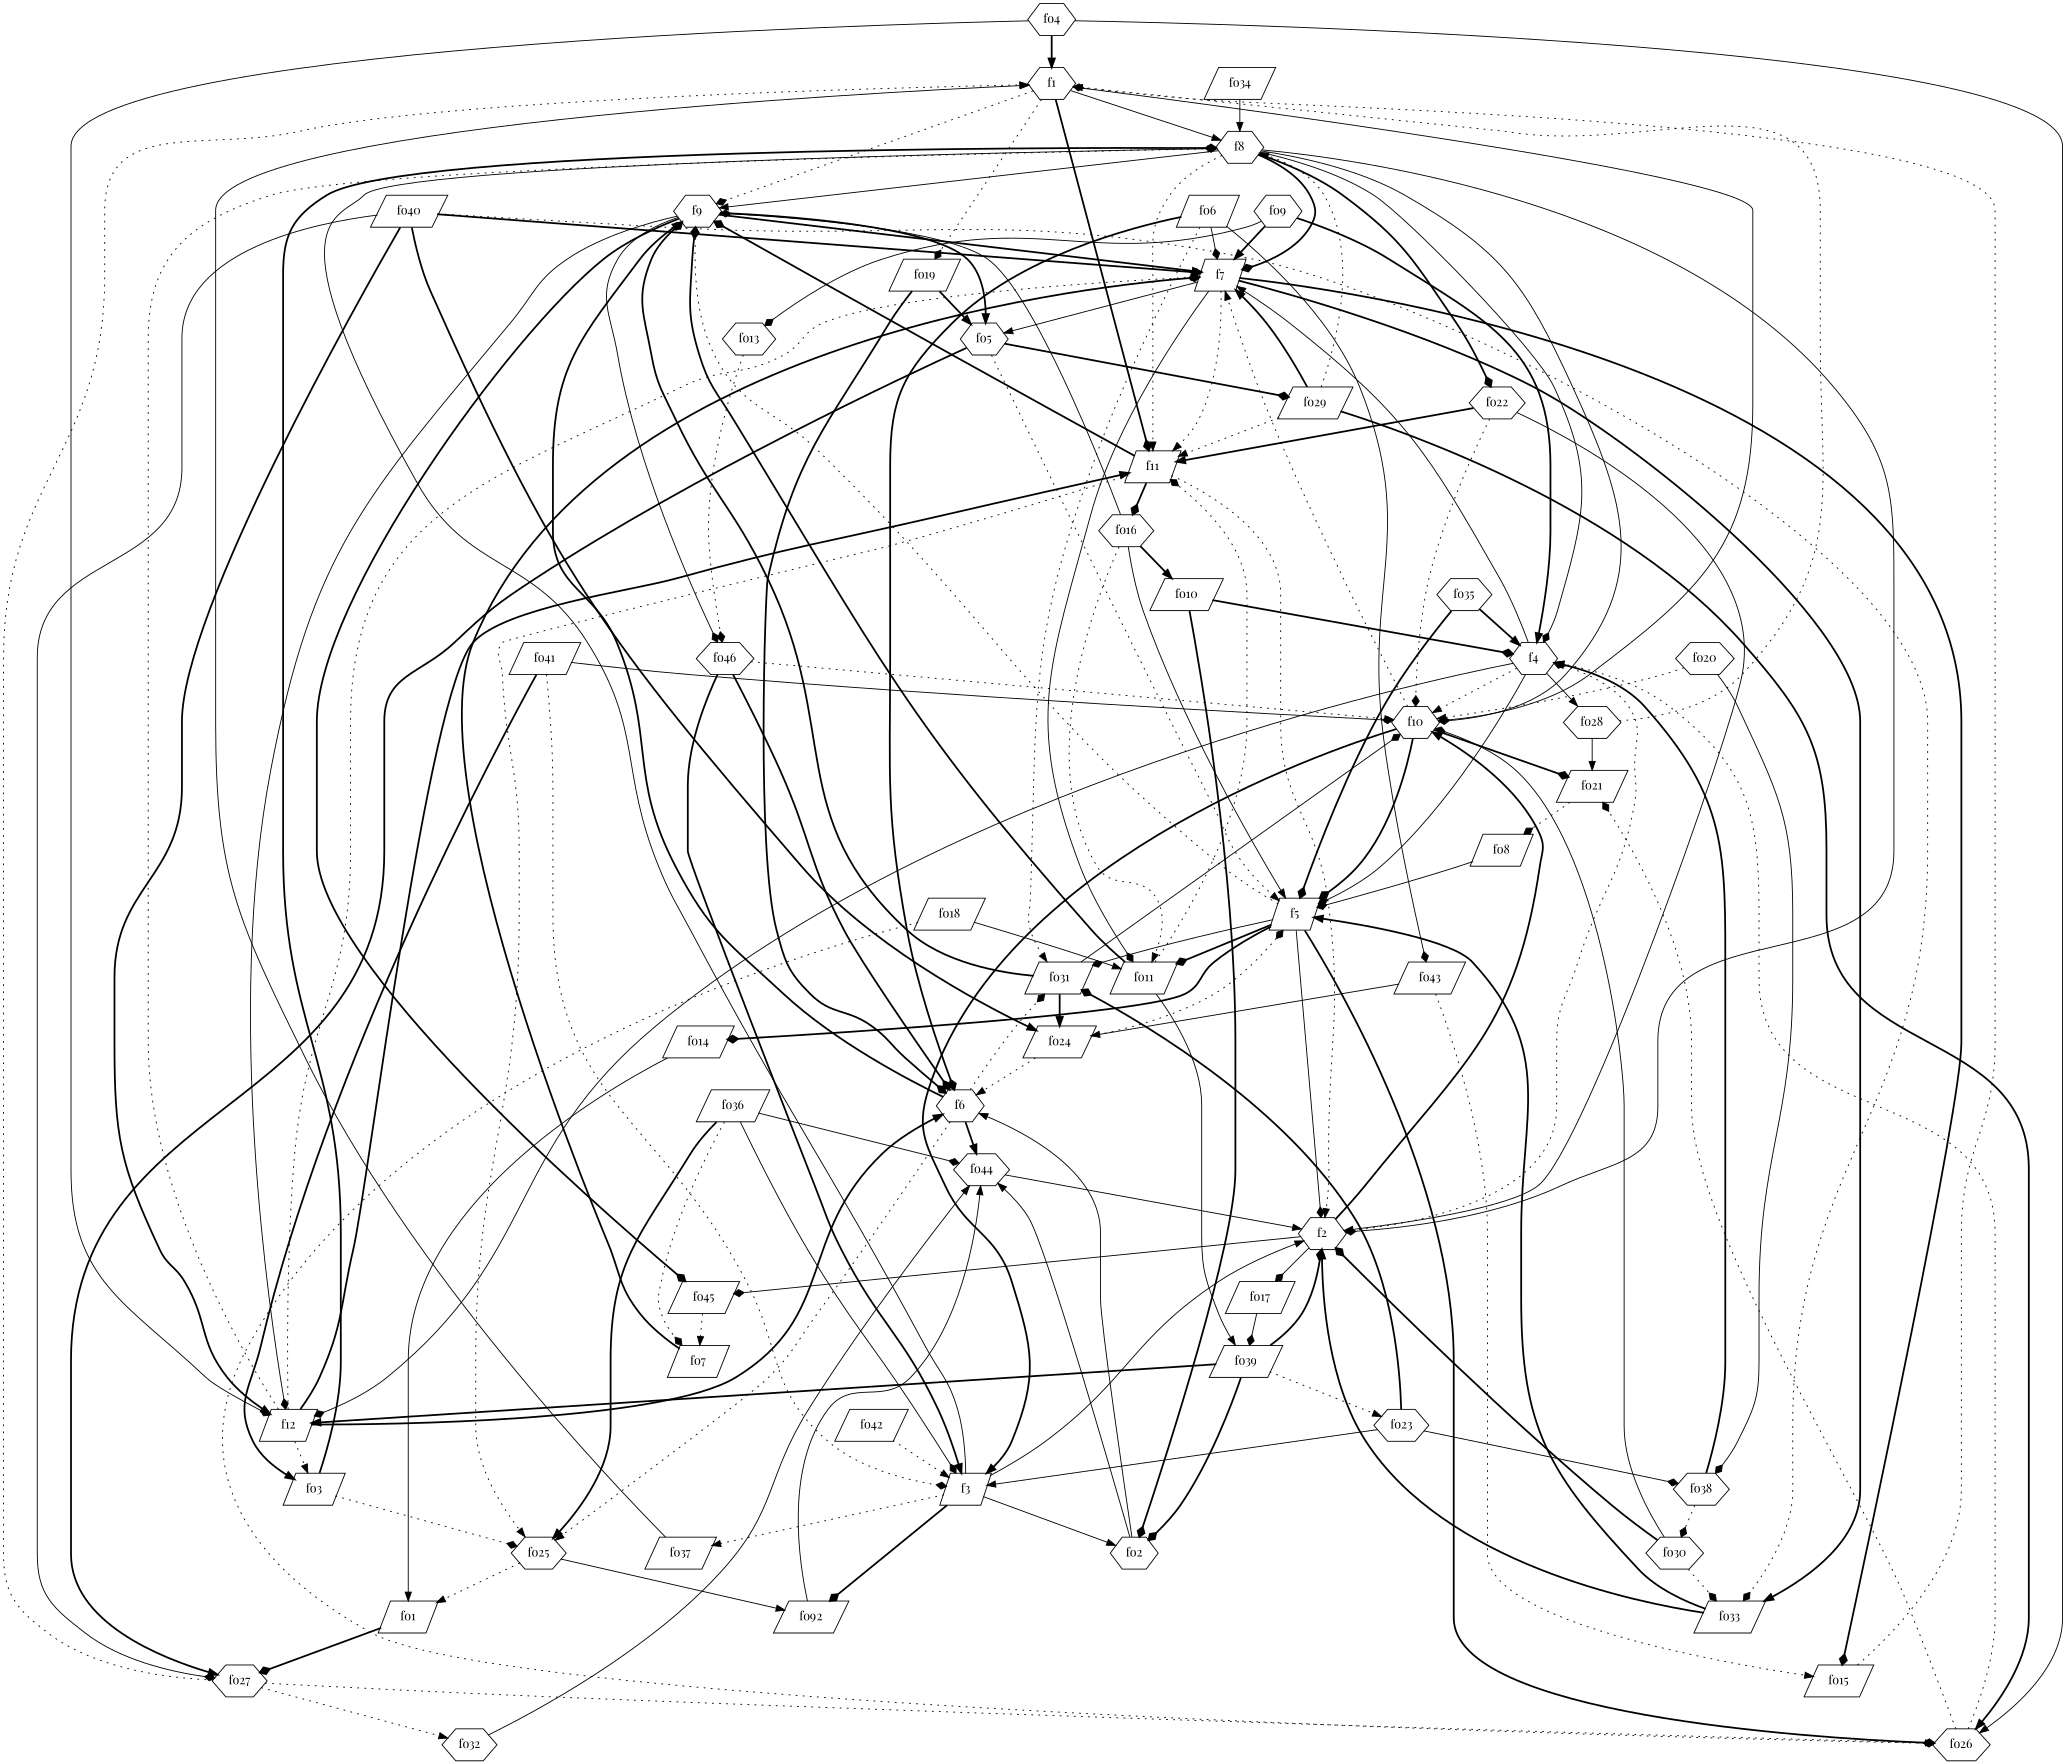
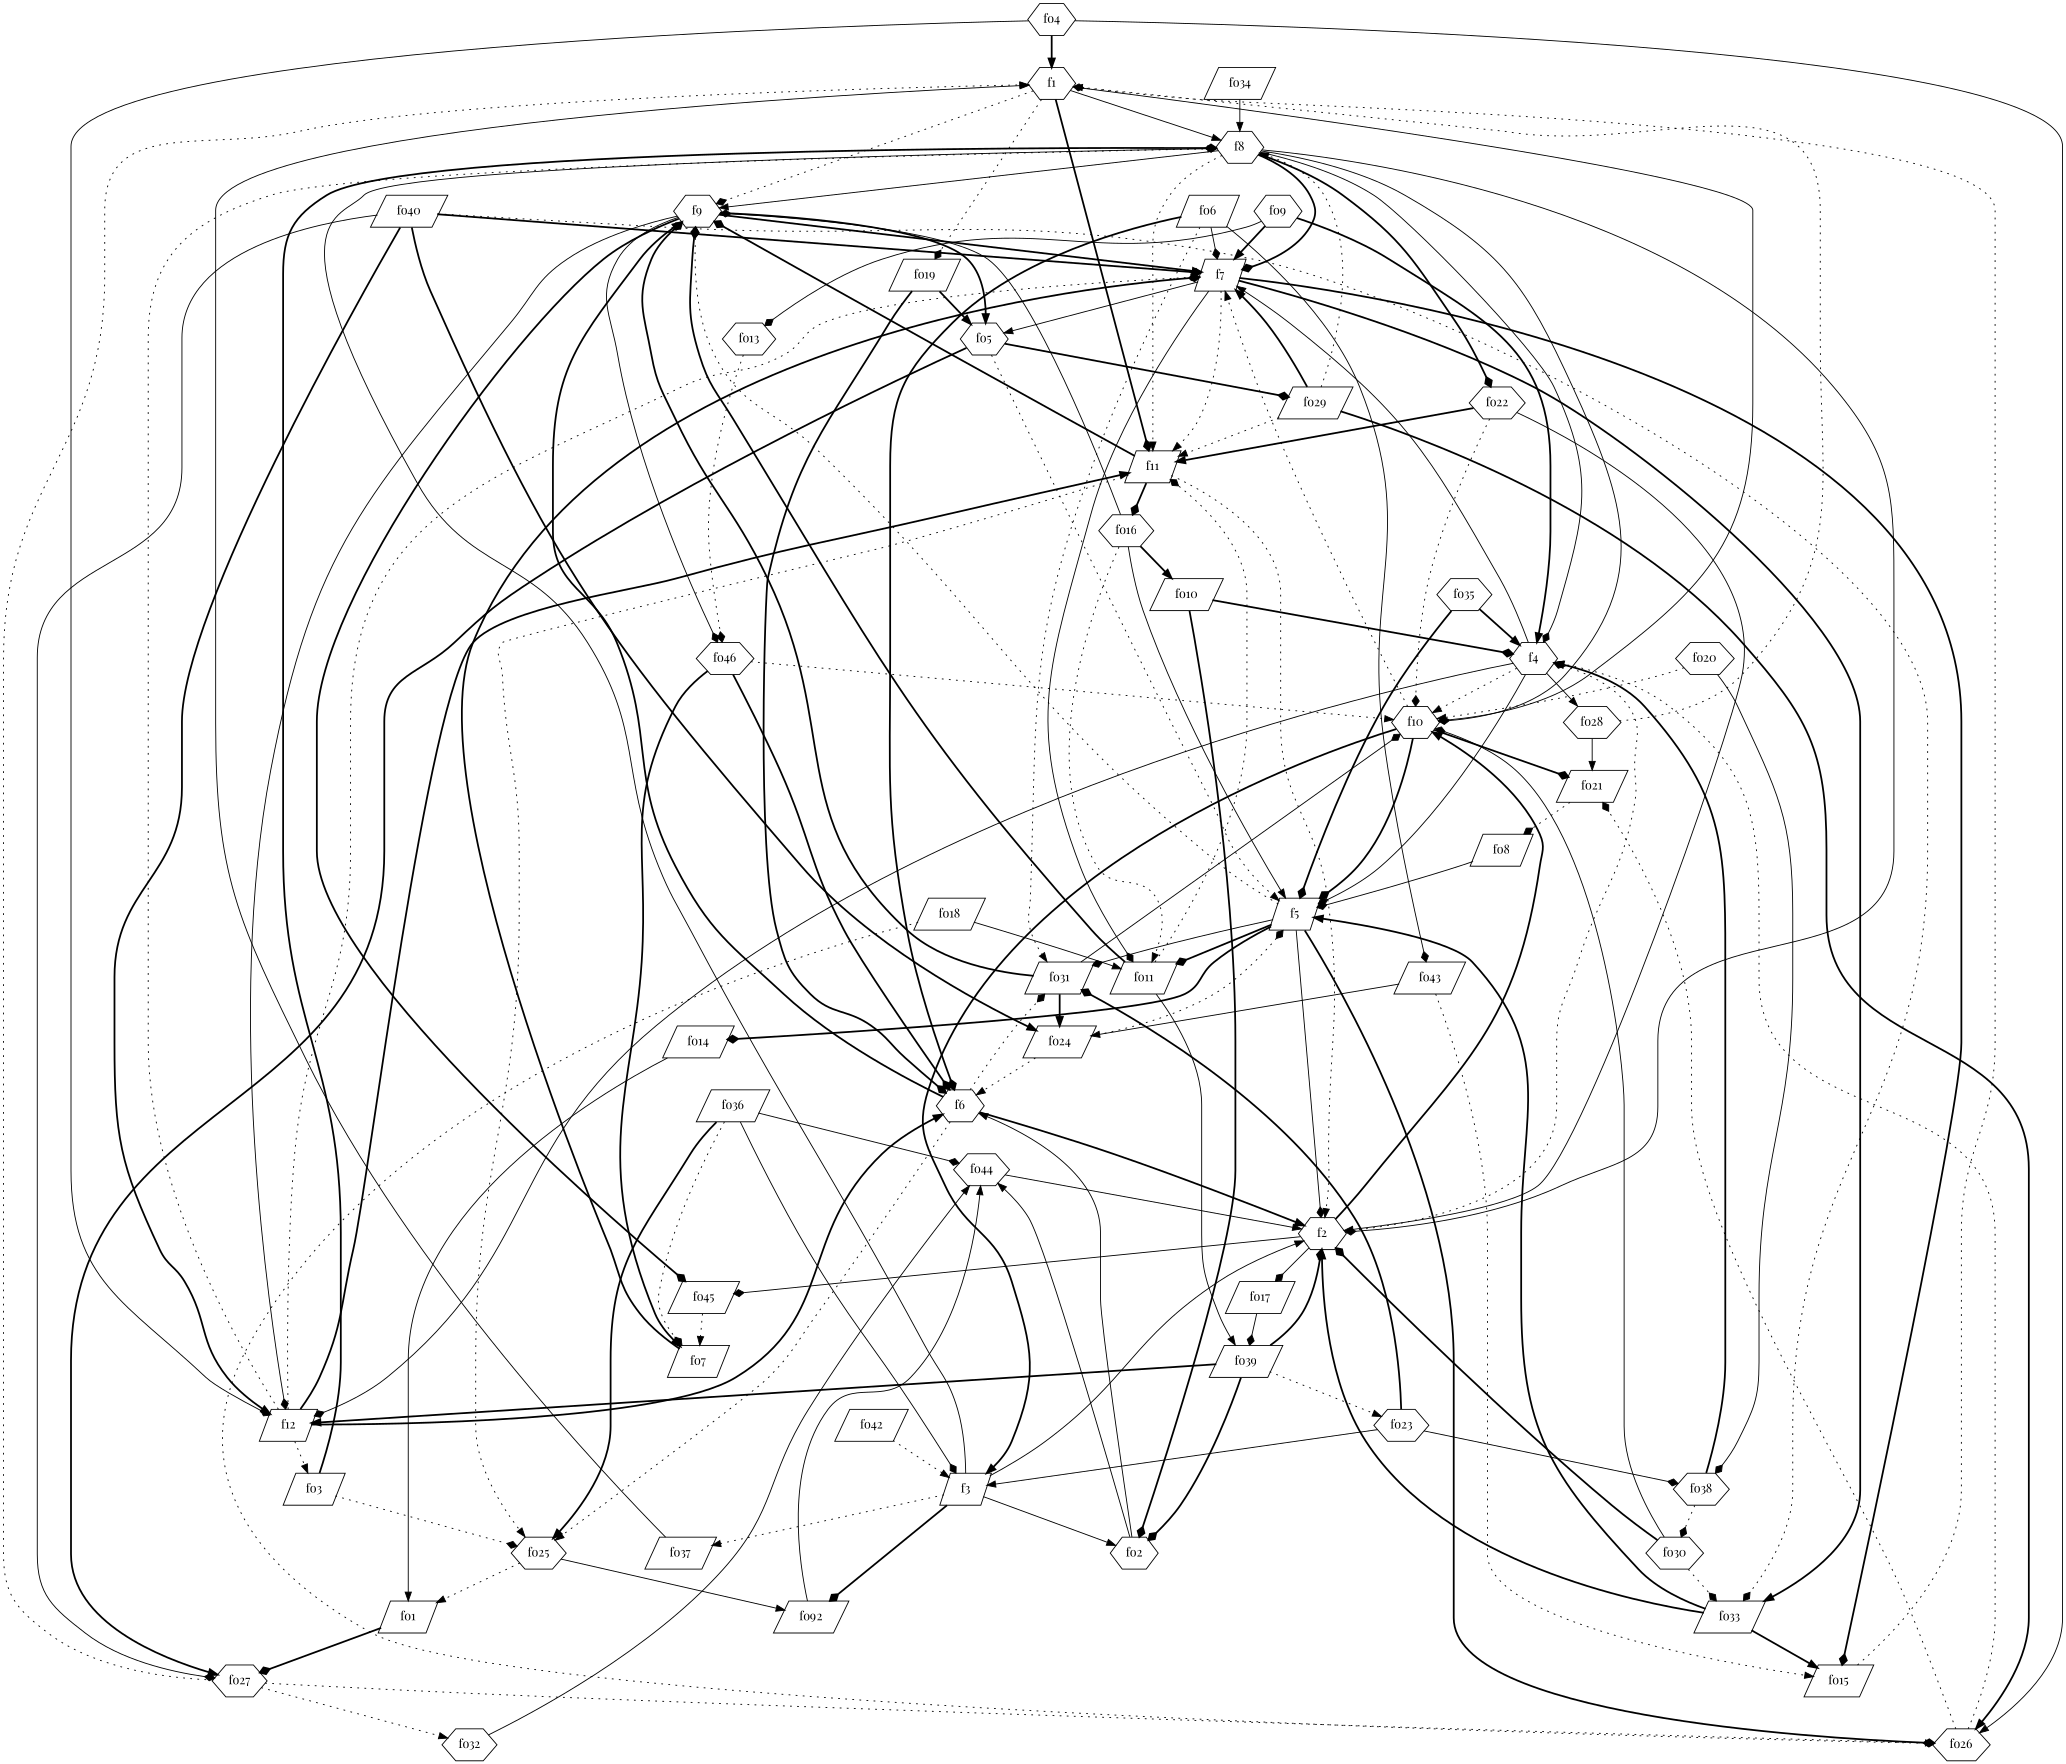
node "fo41": removed
edge "fo46" -> "f3": now "fo46" -> "fo7"
edge "f6" -> "fo44": now "f6" -> "f2"
edge "fo33" -> "fo15": added
